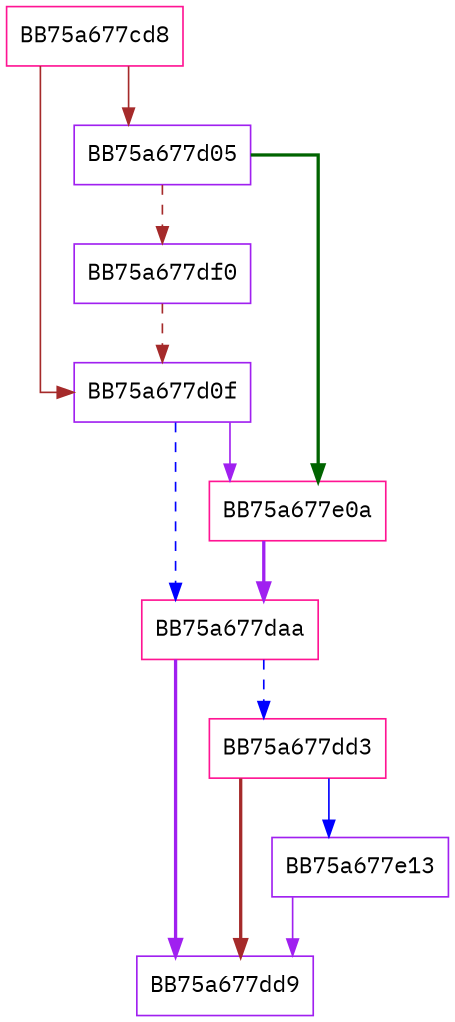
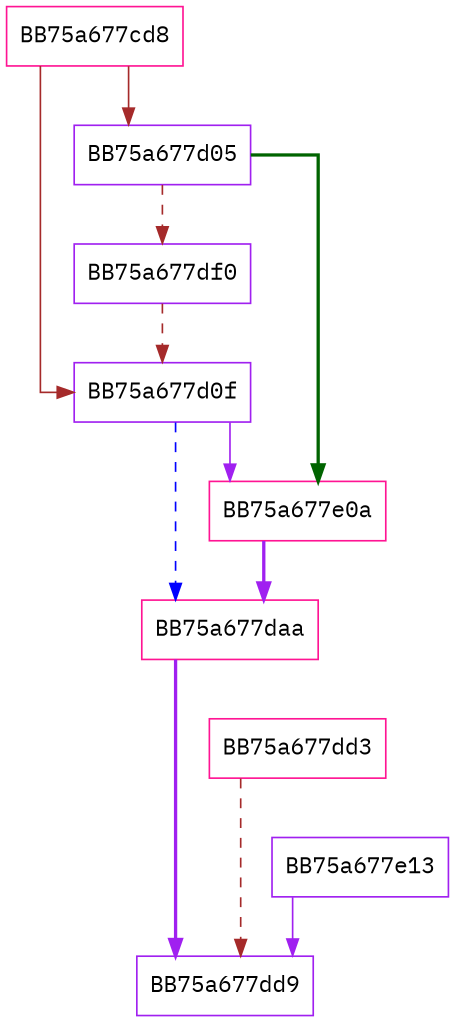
edge "BB75a677daa" -> "BB75a677dd3": removed
edge "BB75a677dd3" -> "BB75a677e13": removed
edge "BB75a677dd3" -> "BB75a677dd9": style bold -> dashed
